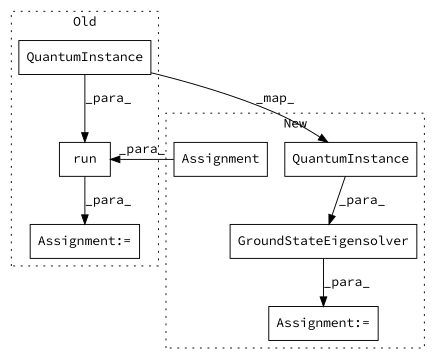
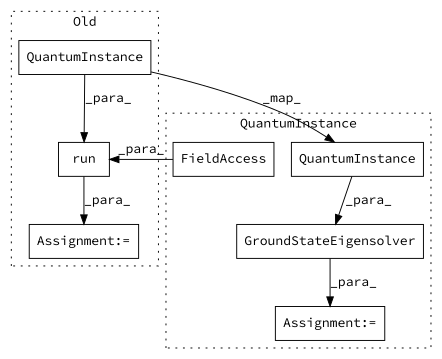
cluster "New": label "New" -> "QuantumInstance"
node "Assignment": label "Assignment" -> "FieldAccess"
